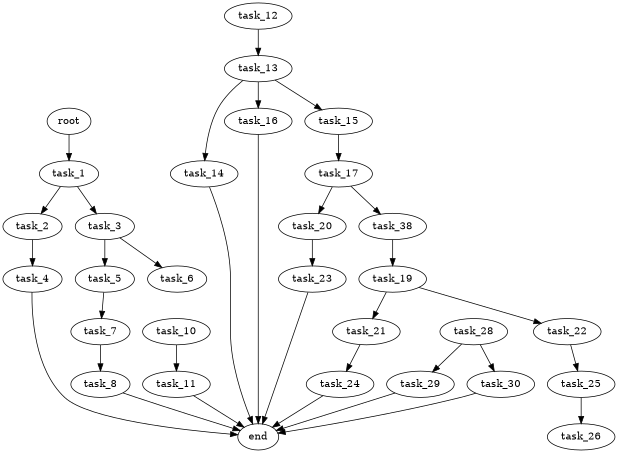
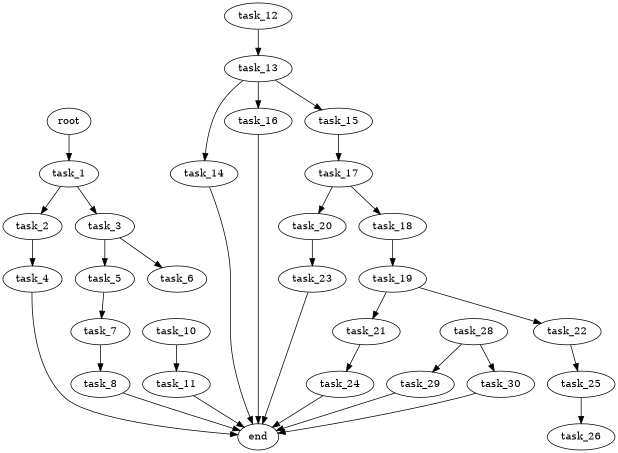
node "task_38": label "task_38" -> "task_18"
